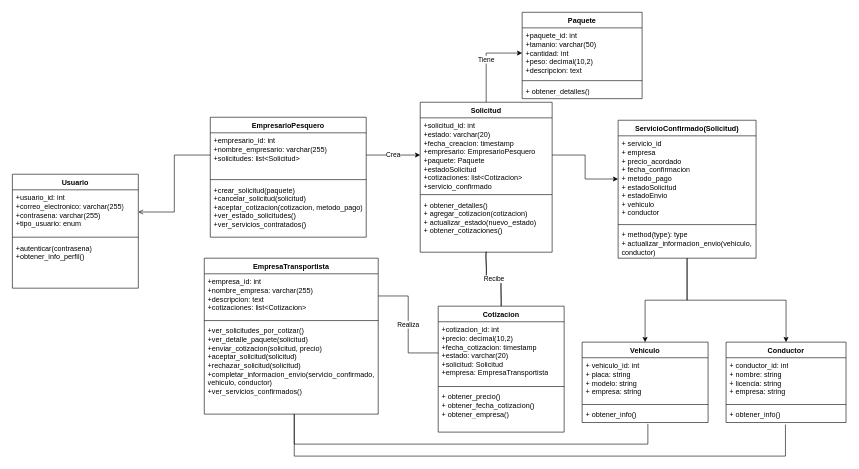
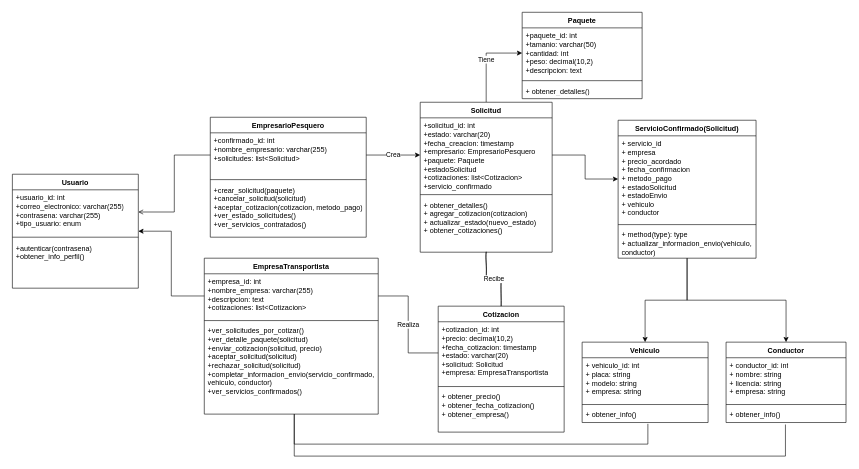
node "+empresario_id: int +nombre_empresario: varchar(255) +solicitudes: list<Solicitud>": label "+empresario_id: int +nombre_empresario: varchar(255) +solicitudes: list<Solicitud>" -> "+confirmado_id: int +nombre_empresario: varchar(255) +solicitudes: list<Solicitud>"
edge "+empresa_id: int +nombre_empresa: varchar(255) +descripcion: text +cotizaciones: list<Cotizacion>" -> "Usuario": added
